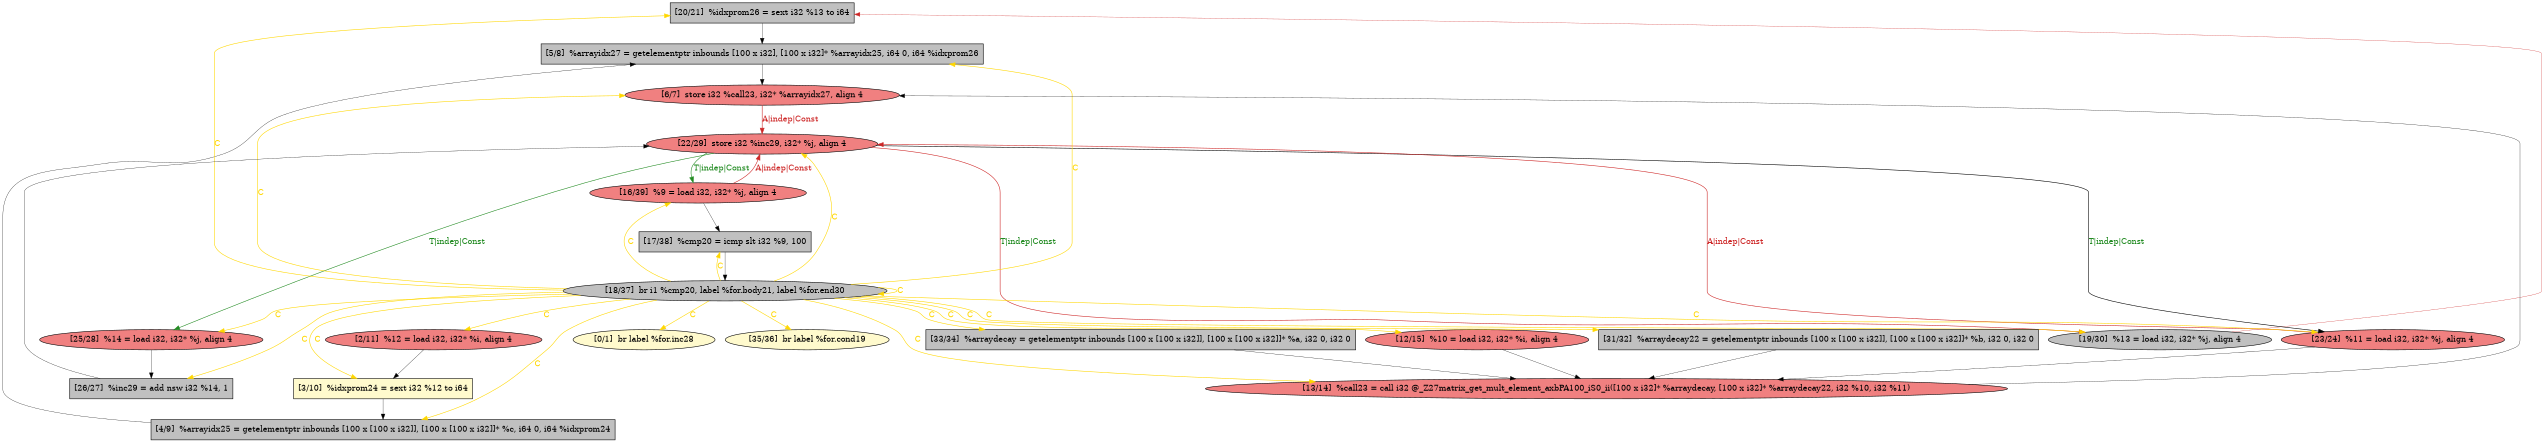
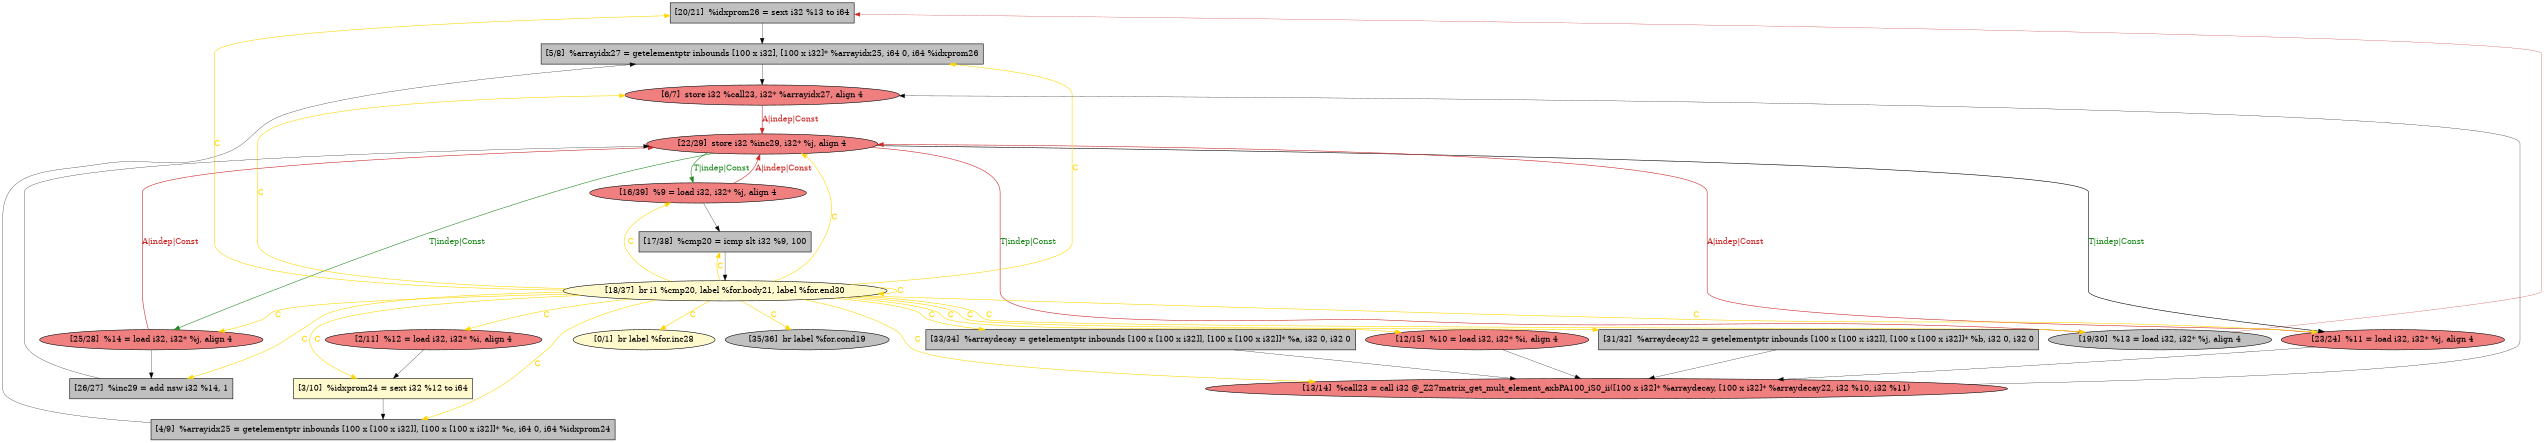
edge "[25/28]  %14 = load i32, i32* %j, align 4" -> "[22/29]  store i32 %inc29, i32* %j, align 4": added, label "A|indep|Const"
node "[18/37]  br i1 %cmp20, label %for.body21, label %for.end30": fillcolor grey -> lemonchiffon
node "[35/36]  br label %for.cond19": fillcolor lemonchiffon -> grey
